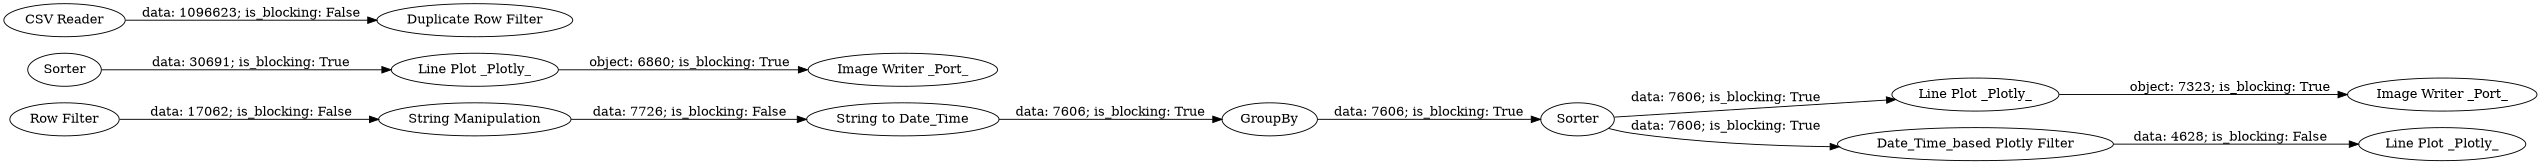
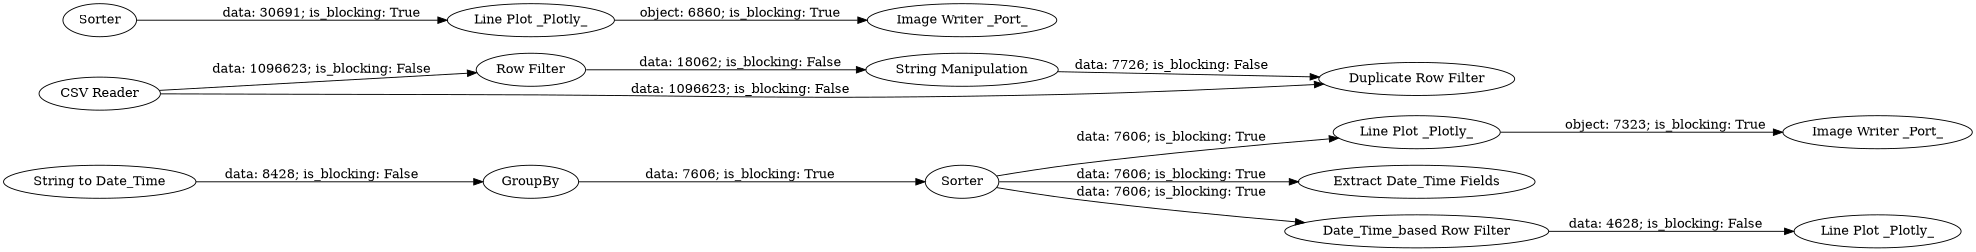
edge "CSV Reader" -> "Row Filter": added, label "data: 1096623; is_blocking: False"
edge "Row Filter" -> "String Manipulation": label "data: 17062; is_blocking: False" -> "data: 18062; is_blocking: False"
edge "String to Date_Time" -> "GroupBy": label "data: 7606; is_blocking: True" -> "data: 8428; is_blocking: False"
edge "String Manipulation" -> "String to Date_Time": now "String Manipulation" -> "Duplicate Row Filter"
node "Date_Time_based Plotly Filter": label "Date_Time_based Plotly Filter" -> "Date_Time_based Row Filter"
node "Extract Date_Time Fields": added
